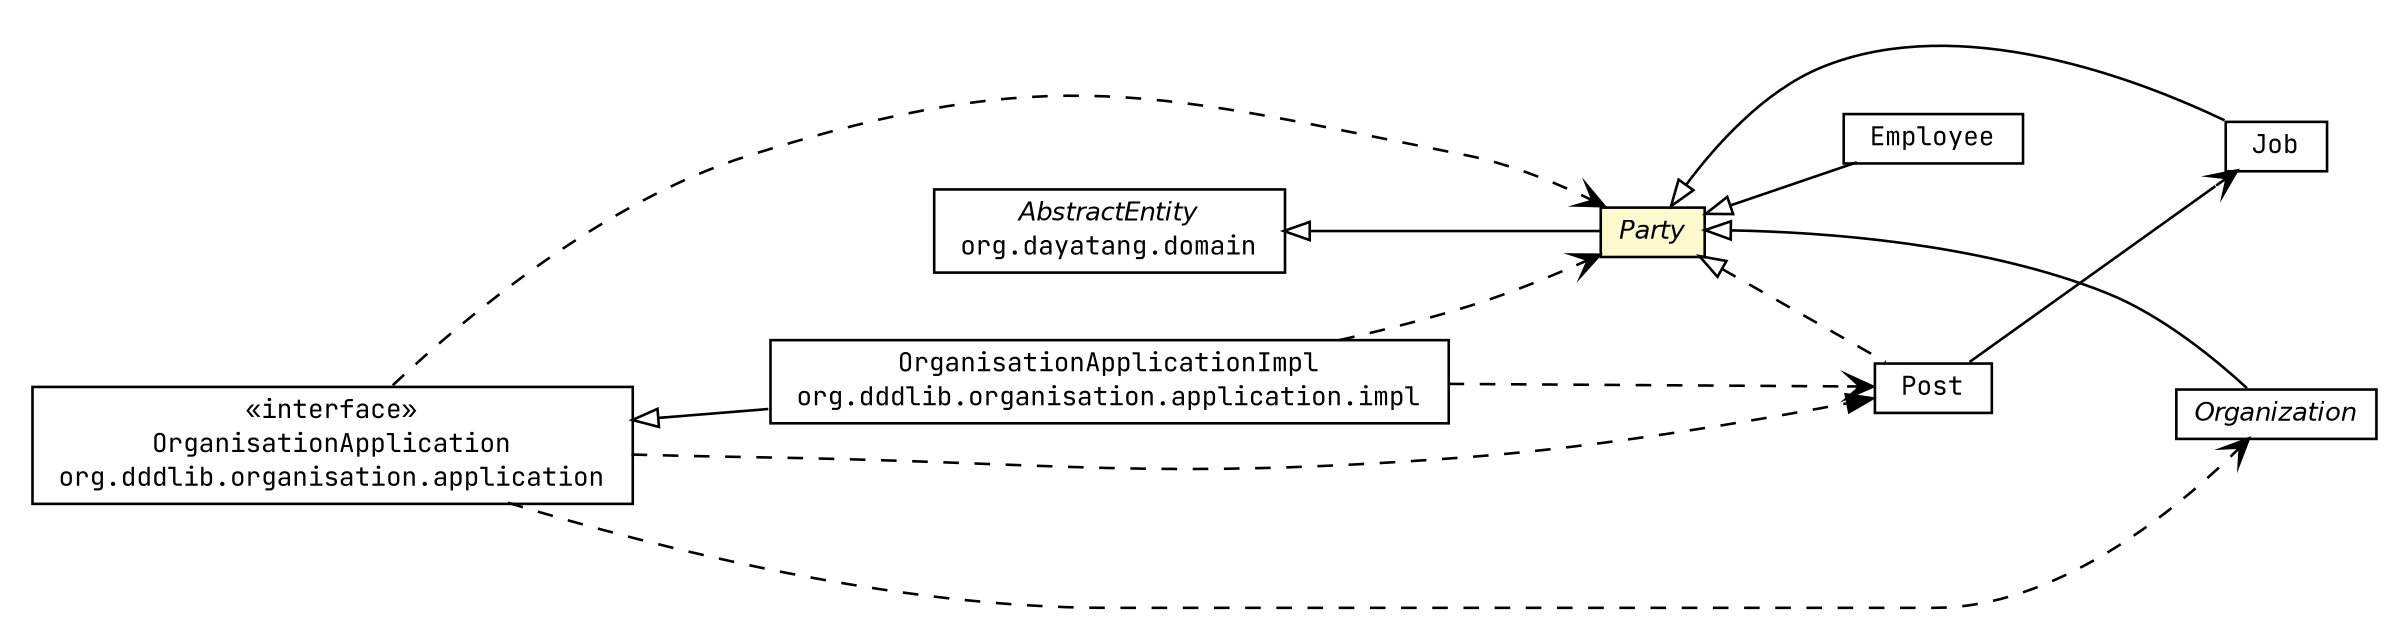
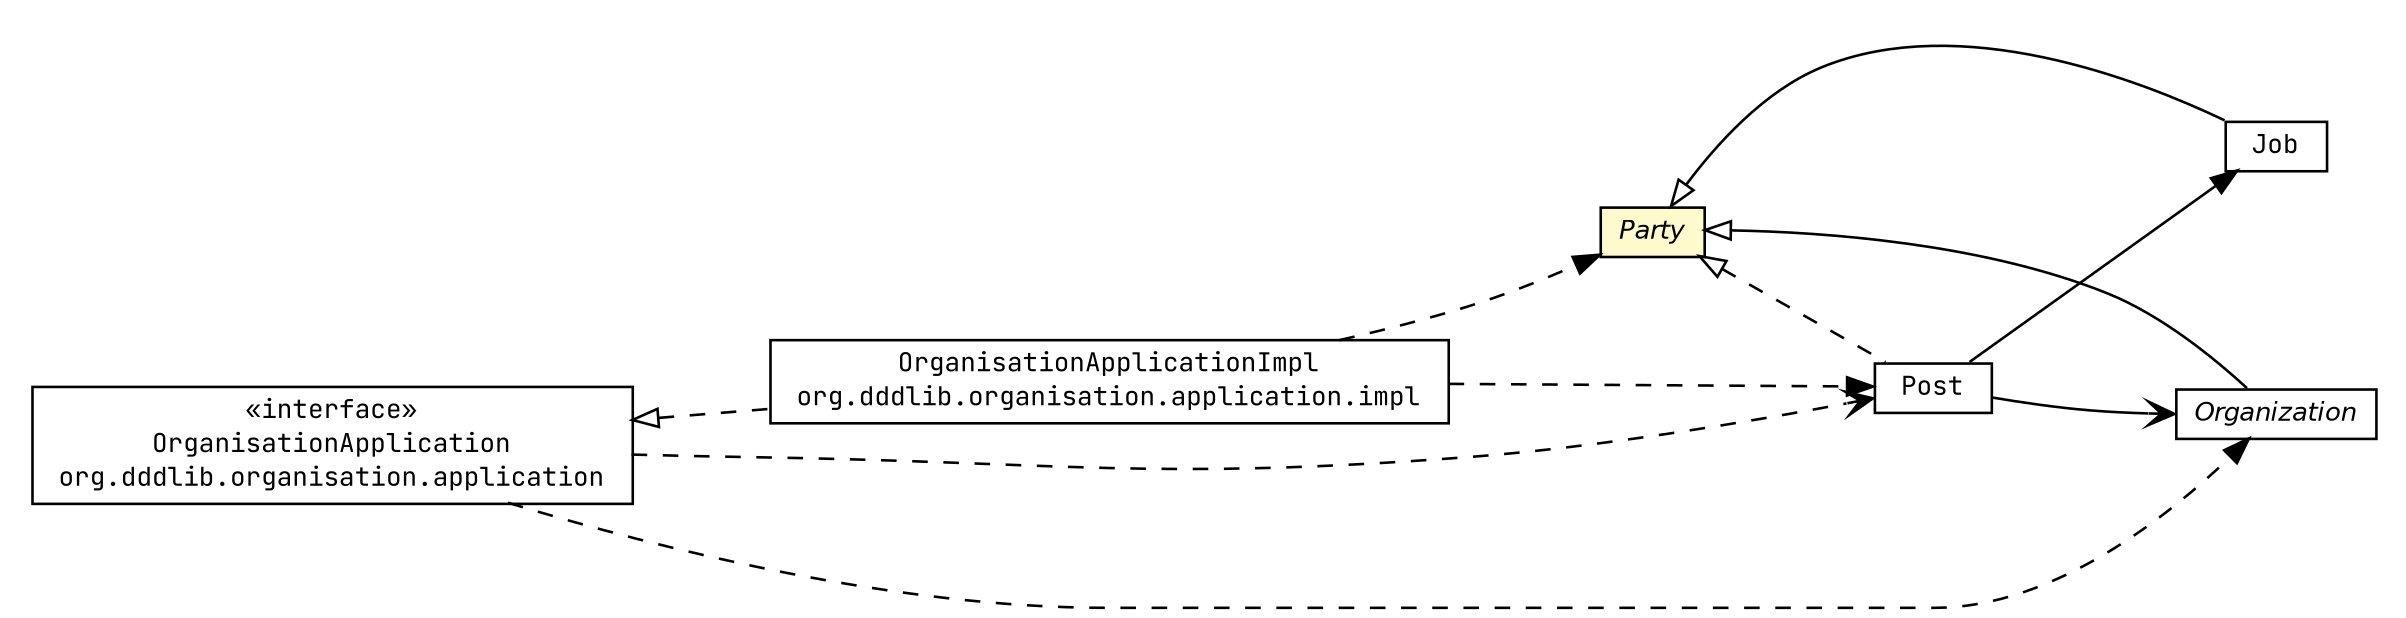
edge "OrganisationApplication" -> "Party": removed
node "Employee": removed
node "AbstractEntity": removed
edge "Post" -> "Job": arrowhead open -> normal
edge "OrganisationApplicationImpl" -> "Party": arrowhead open -> normal
edge "OrganisationApplicationImpl" -> "Post": arrowhead open -> normal
edge "Post" -> "Organization": added
edge "OrganisationApplicationImpl" -> "OrganisationApplication": style solid -> dashed
edge "OrganisationApplication" -> "Post": arrowhead normal -> open
edge "OrganisationApplication" -> "Organization": arrowhead open -> normal
